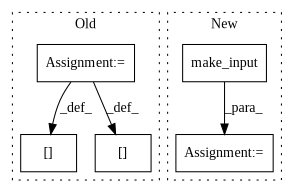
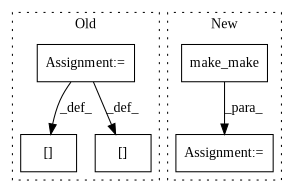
node "make_input": label "make_input" -> "make_make"
